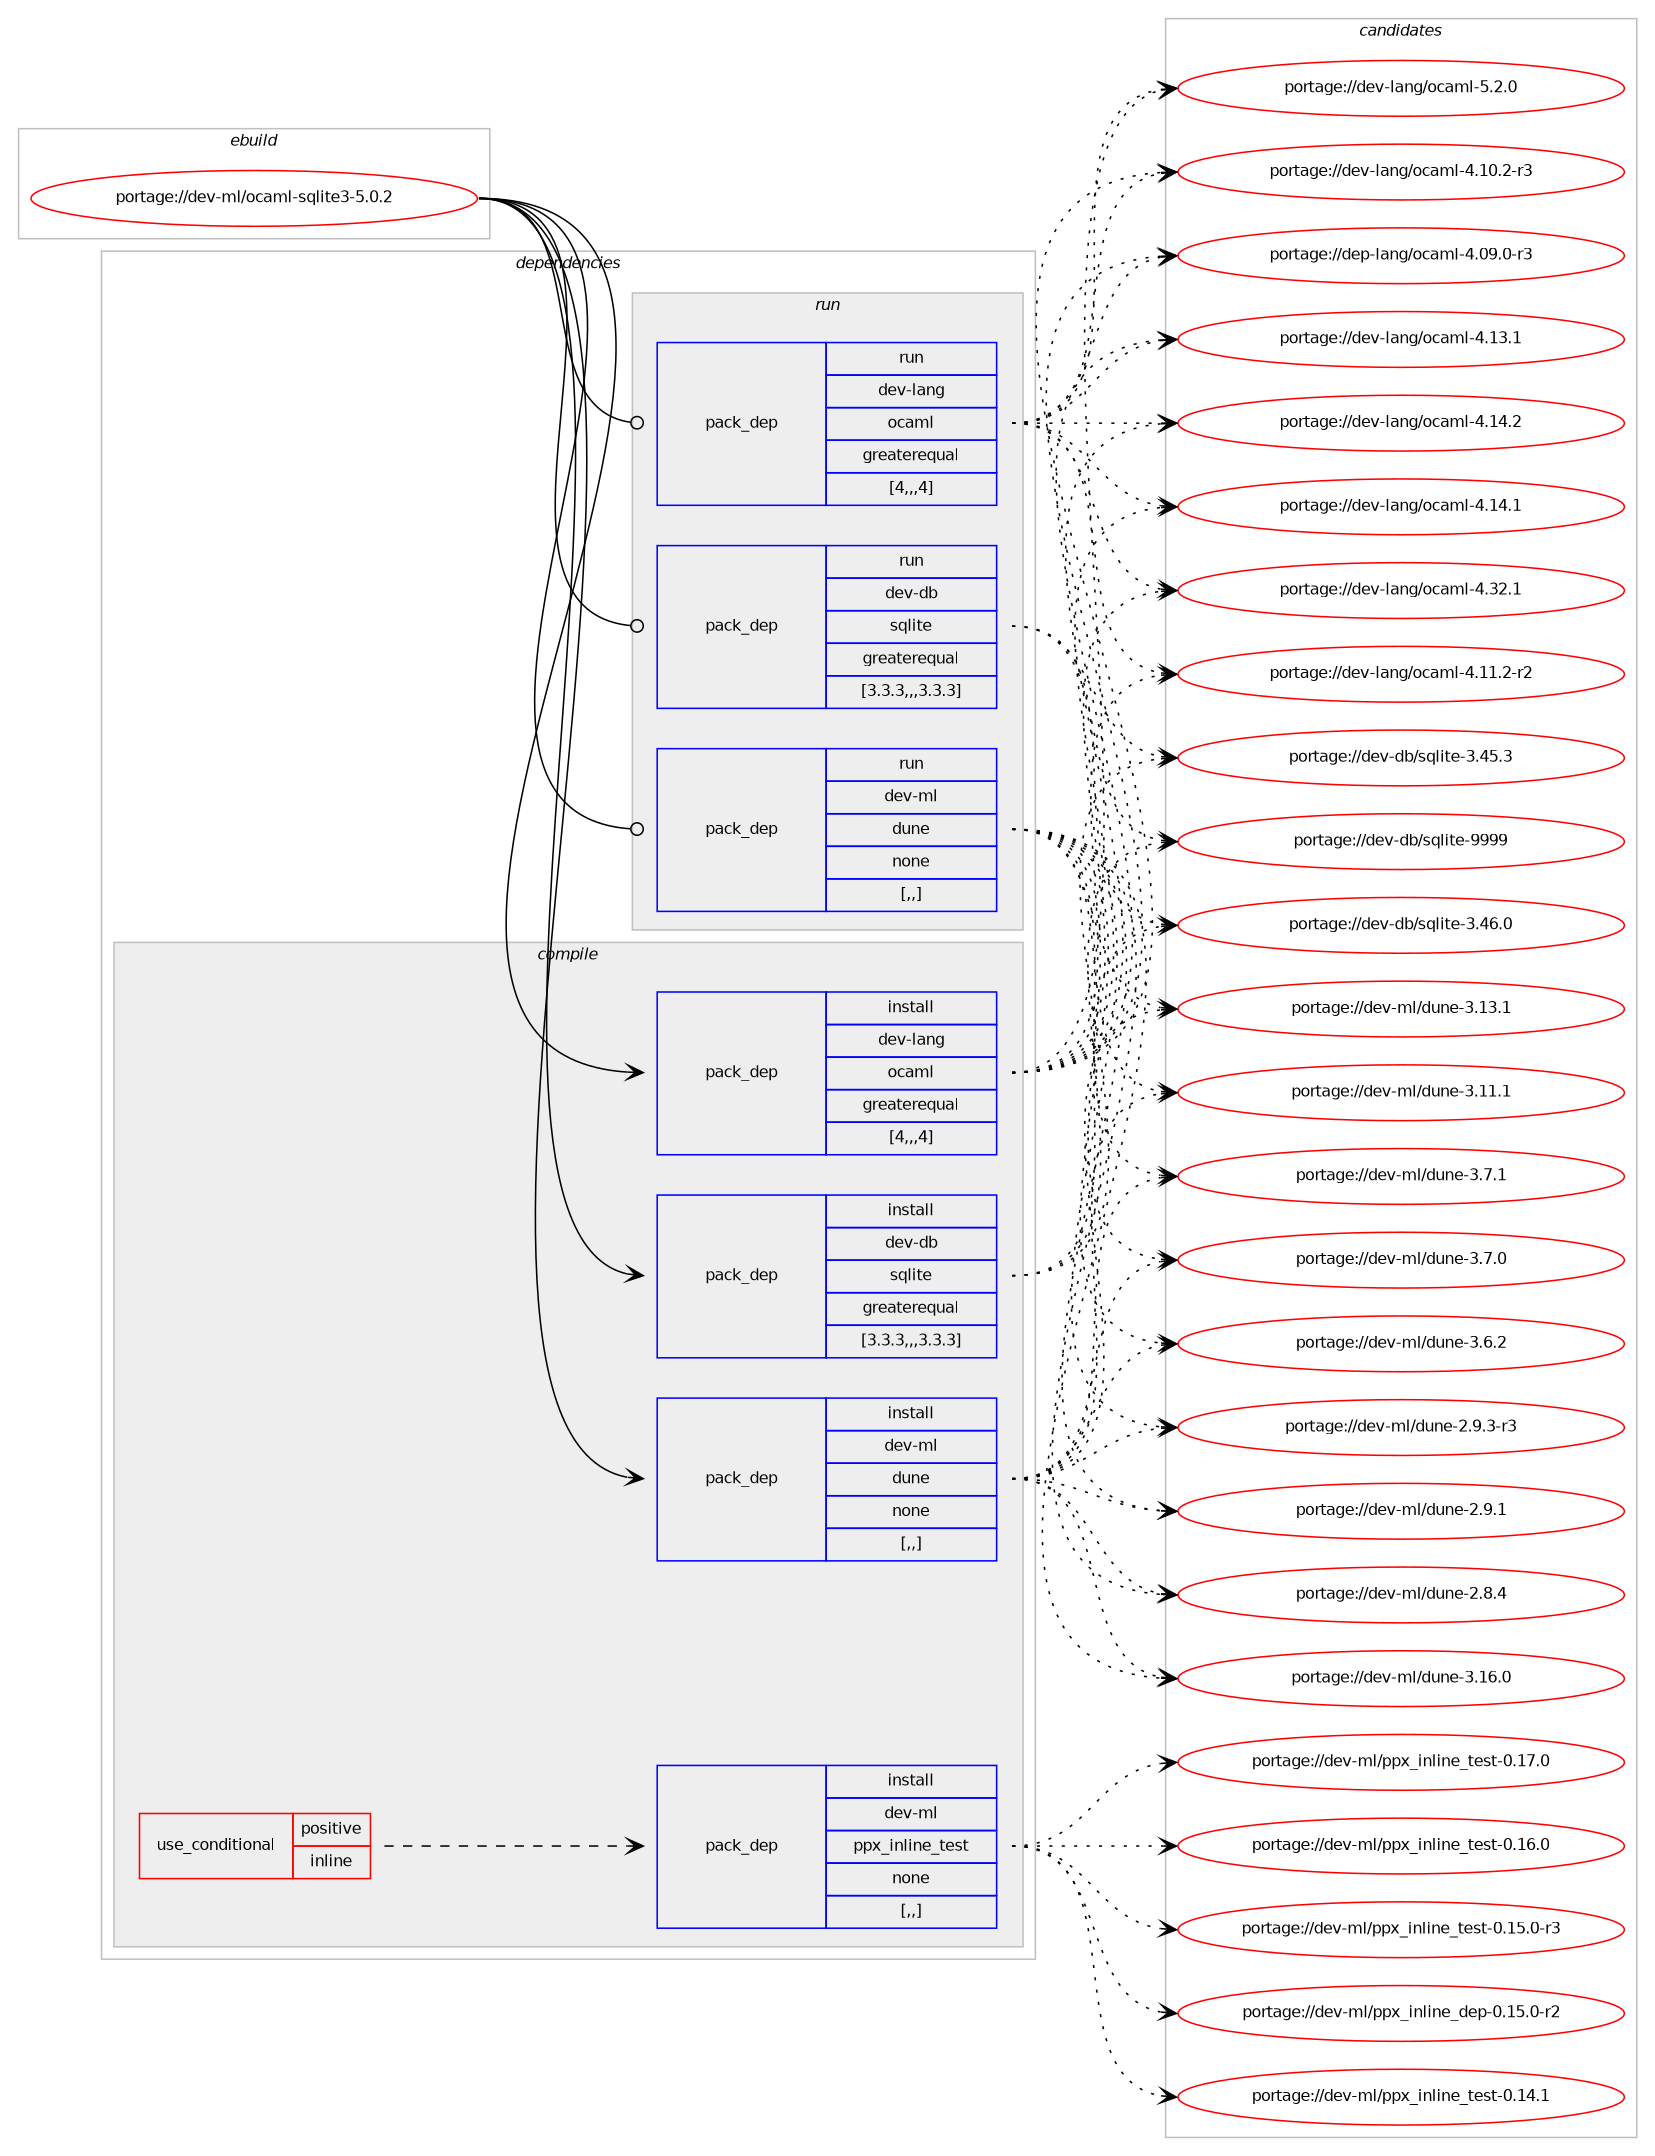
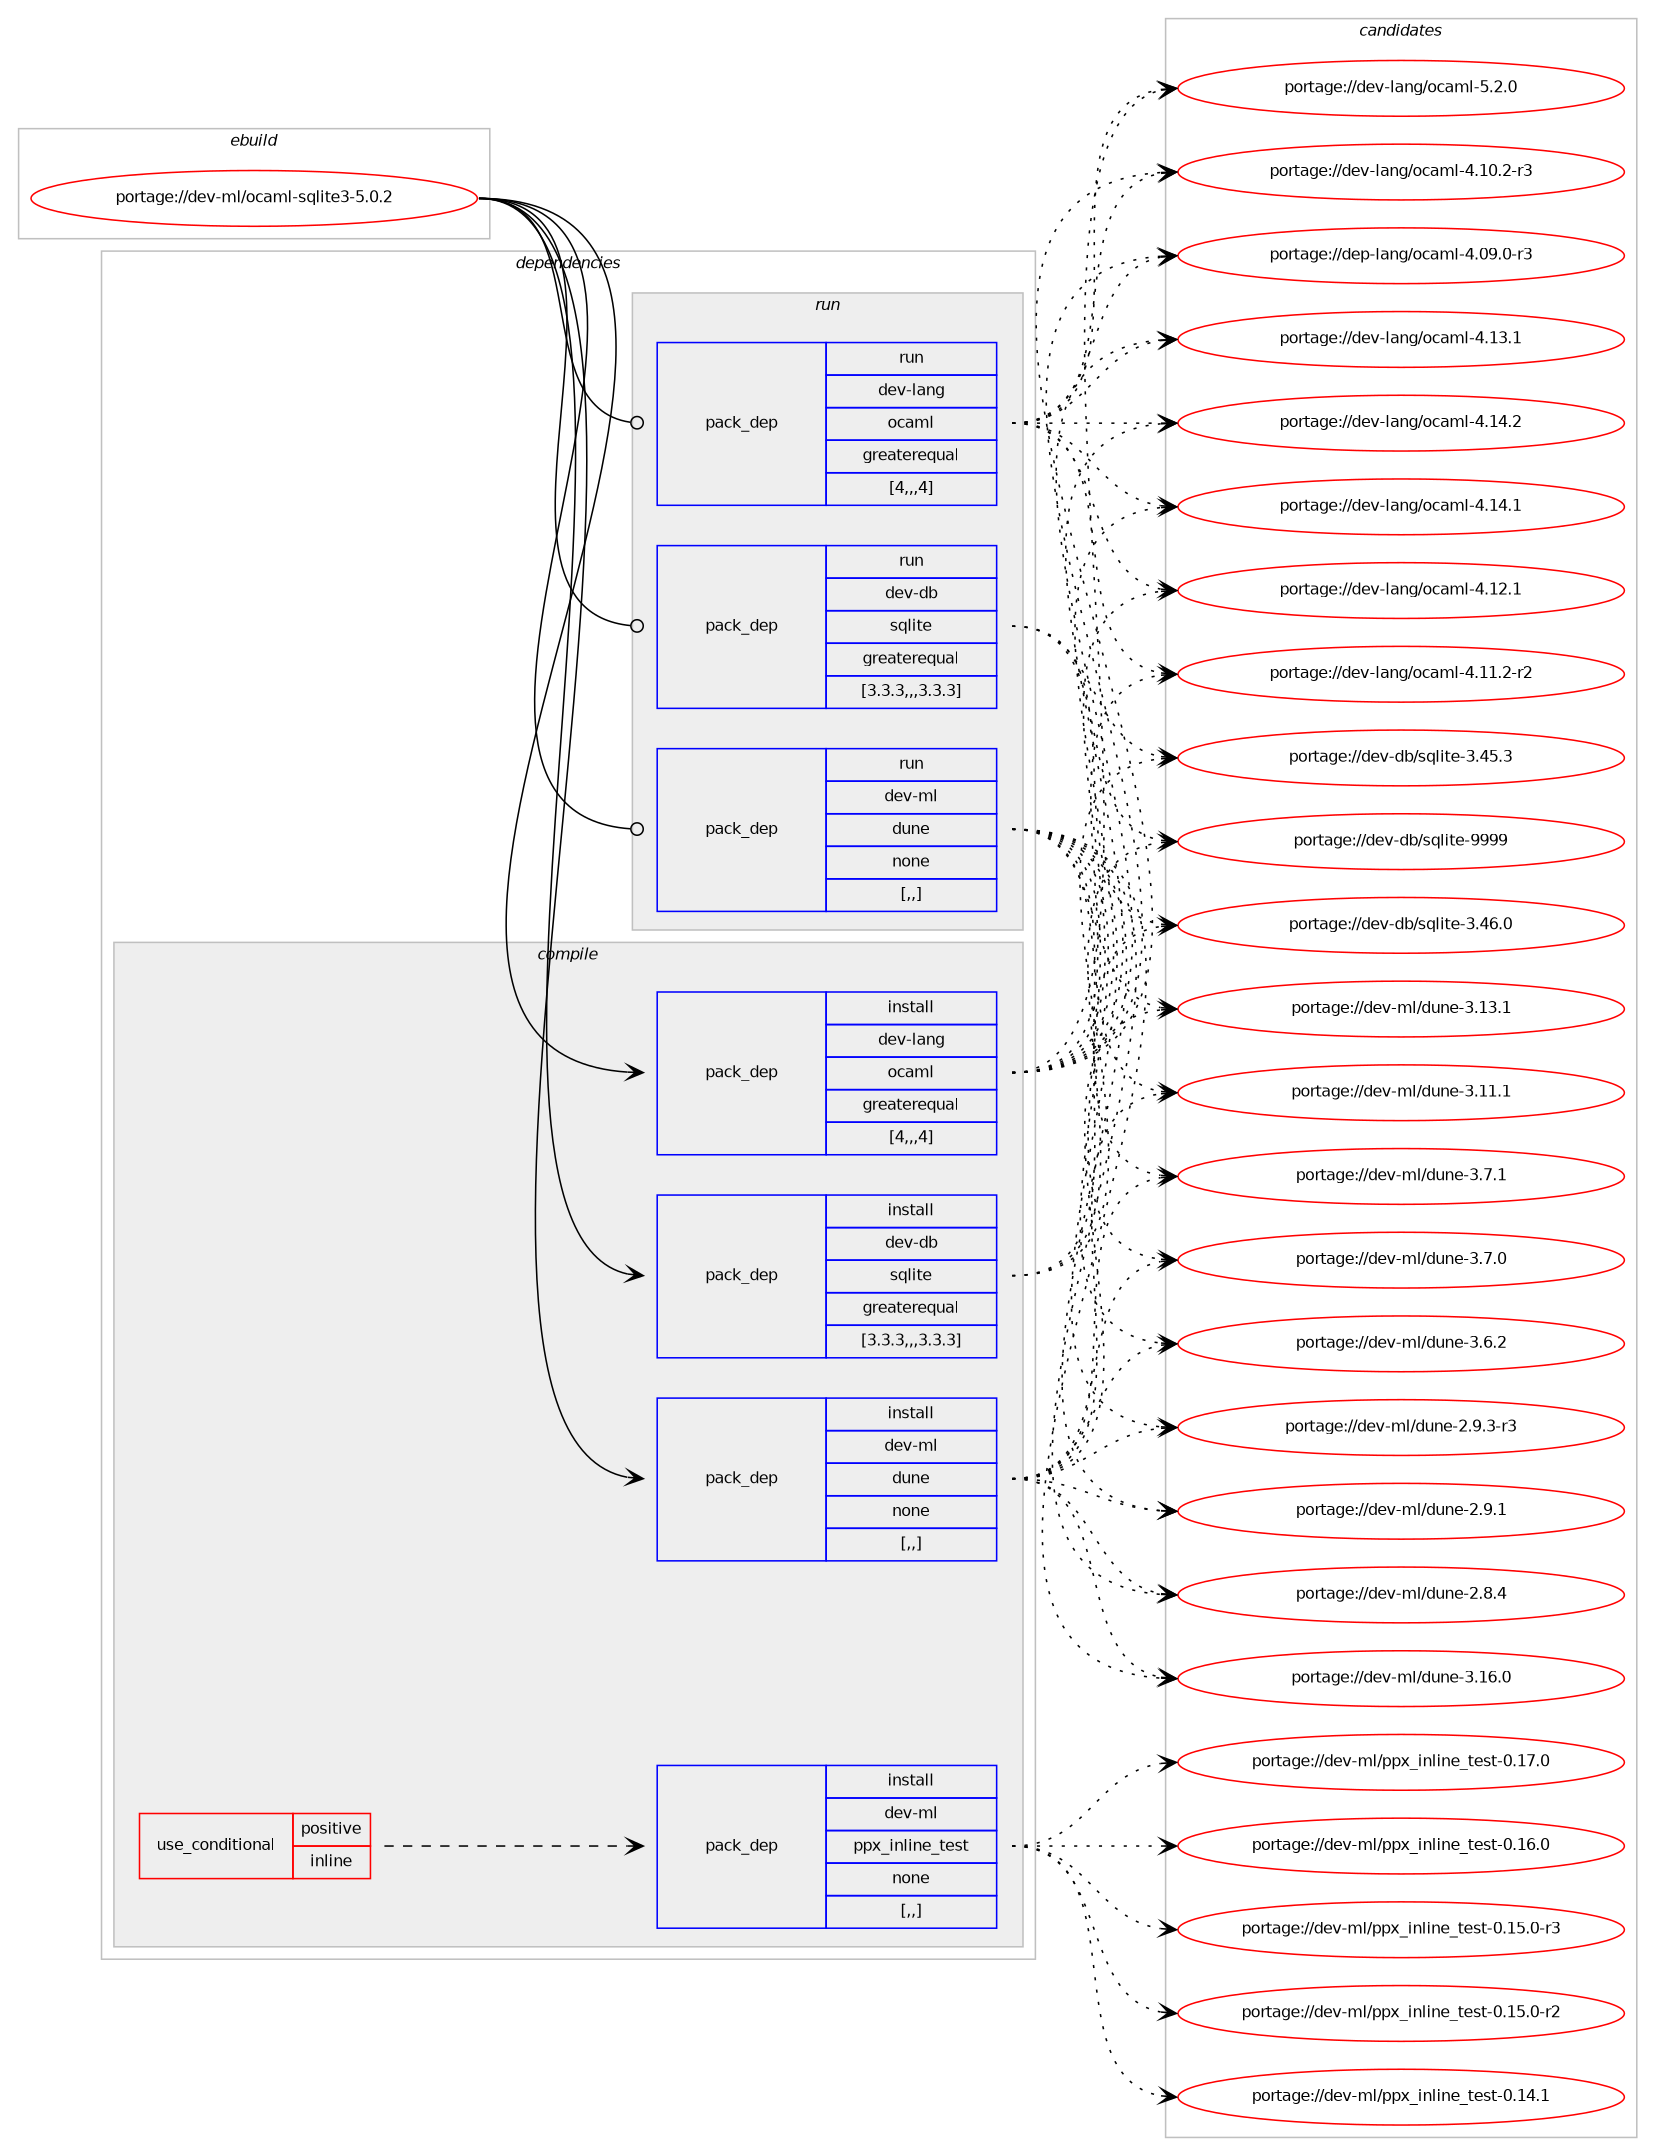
node "portage://dev-lang/ocaml-4.32.1": label "portage://dev-lang/ocaml-4.32.1" -> "portage://dev-lang/ocaml-4.12.1"
node "portage://dev-ml/ppx_inline_dep-0.15.0-r2": label "portage://dev-ml/ppx_inline_dep-0.15.0-r2" -> "portage://dev-ml/ppx_inline_test-0.15.0-r2"
